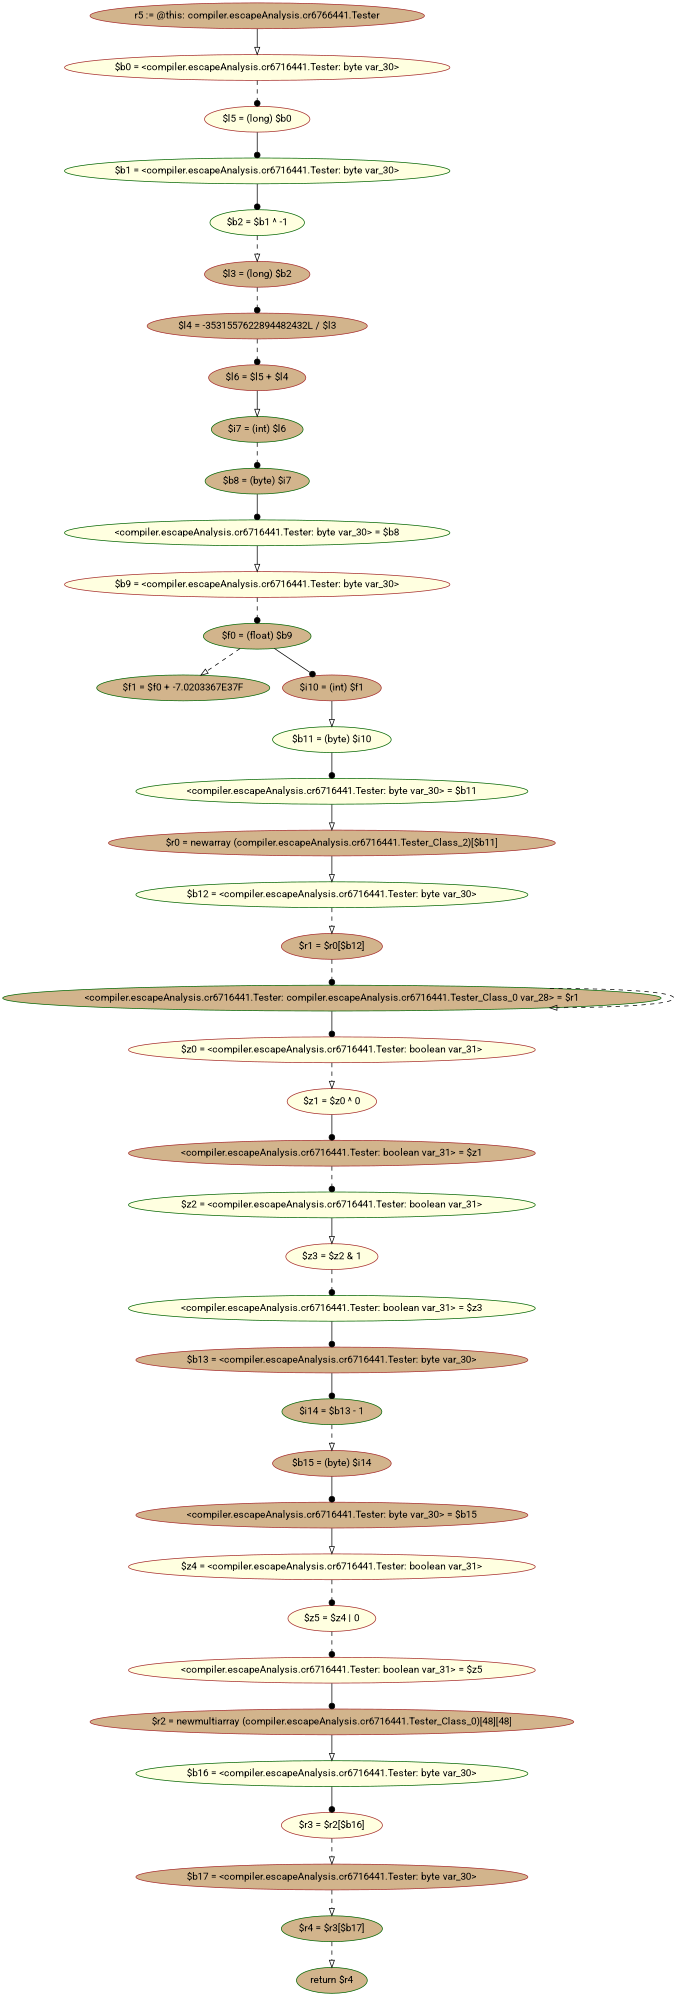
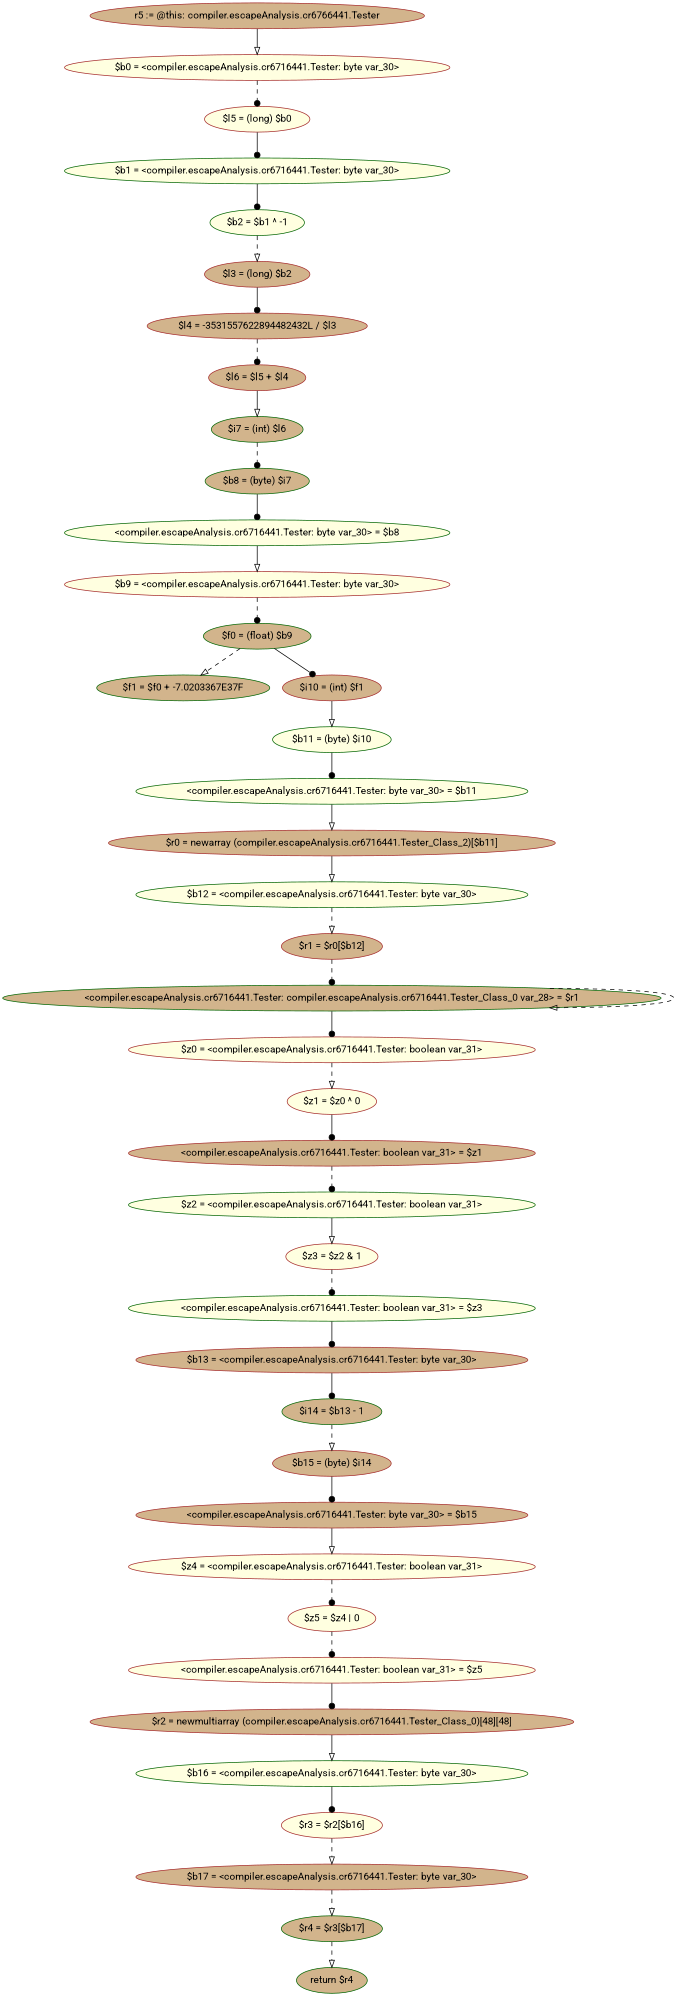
edge "$l3 = (long) $b2" -> "$l4 = -3531557622894482432L / $l3": style dashed -> solid
